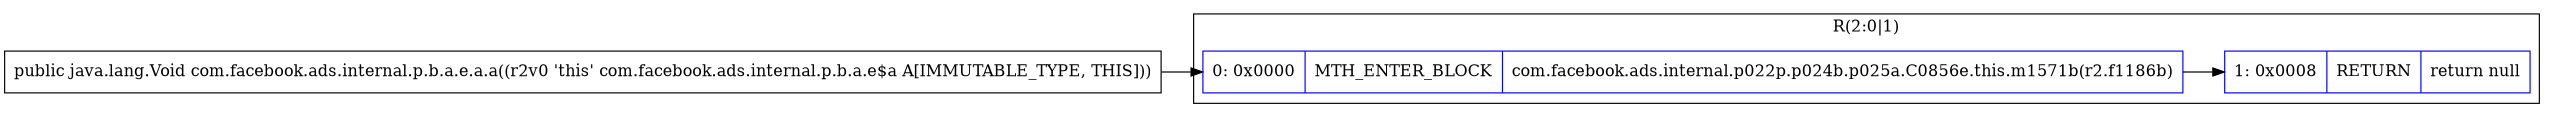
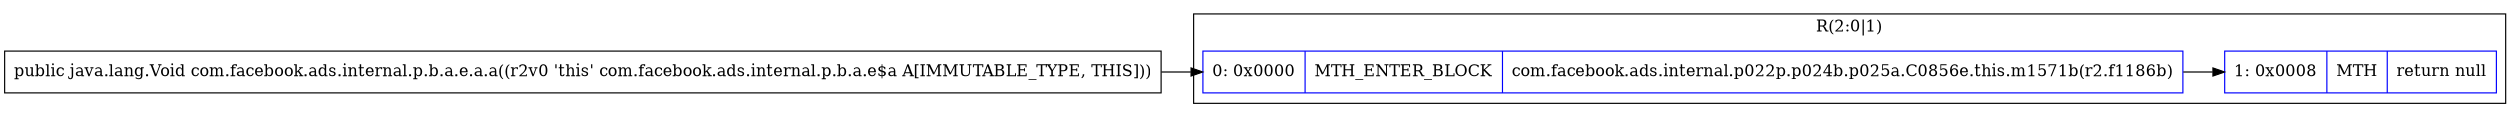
node "1: 0x0008": text "RETURN" -> "MTH"
